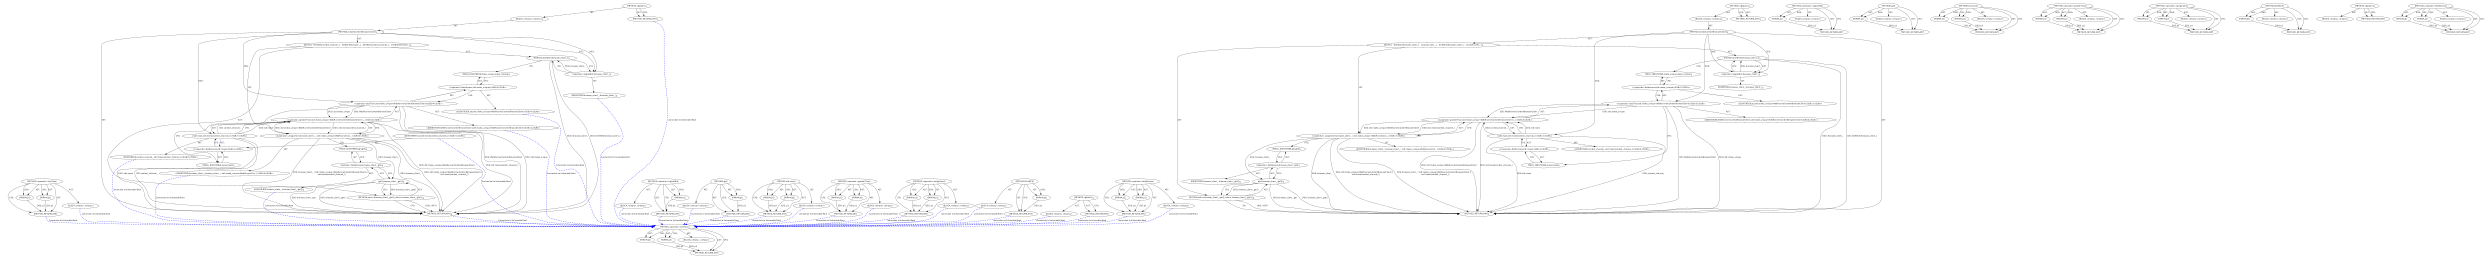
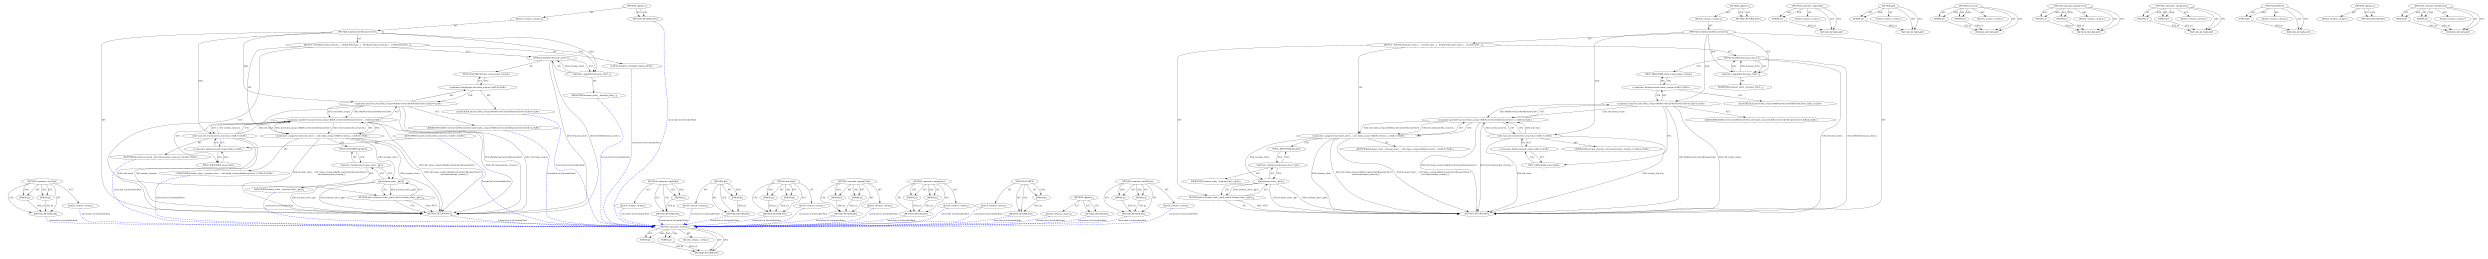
node "<(LOCAL,DCHECK : DCHECK)<SUB>2</SUB>>": added
